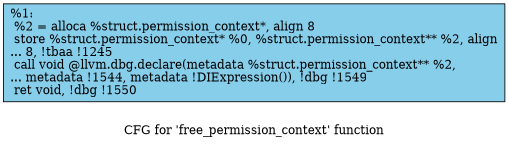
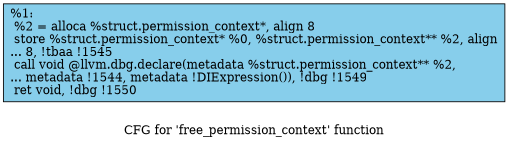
node "%1:": text "... 8, !tbaa !1245" -> "... 8, !tbaa !1545"
